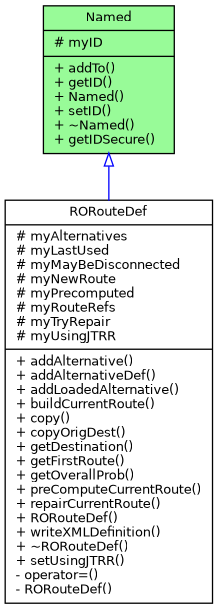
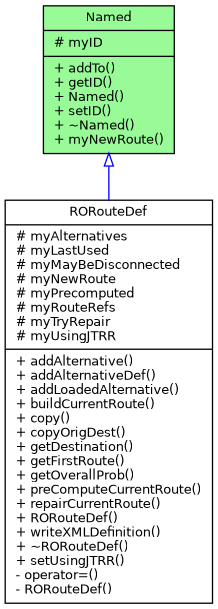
node "Named": text "+ getIDSecure()" -> "+ myNewRoute()"
